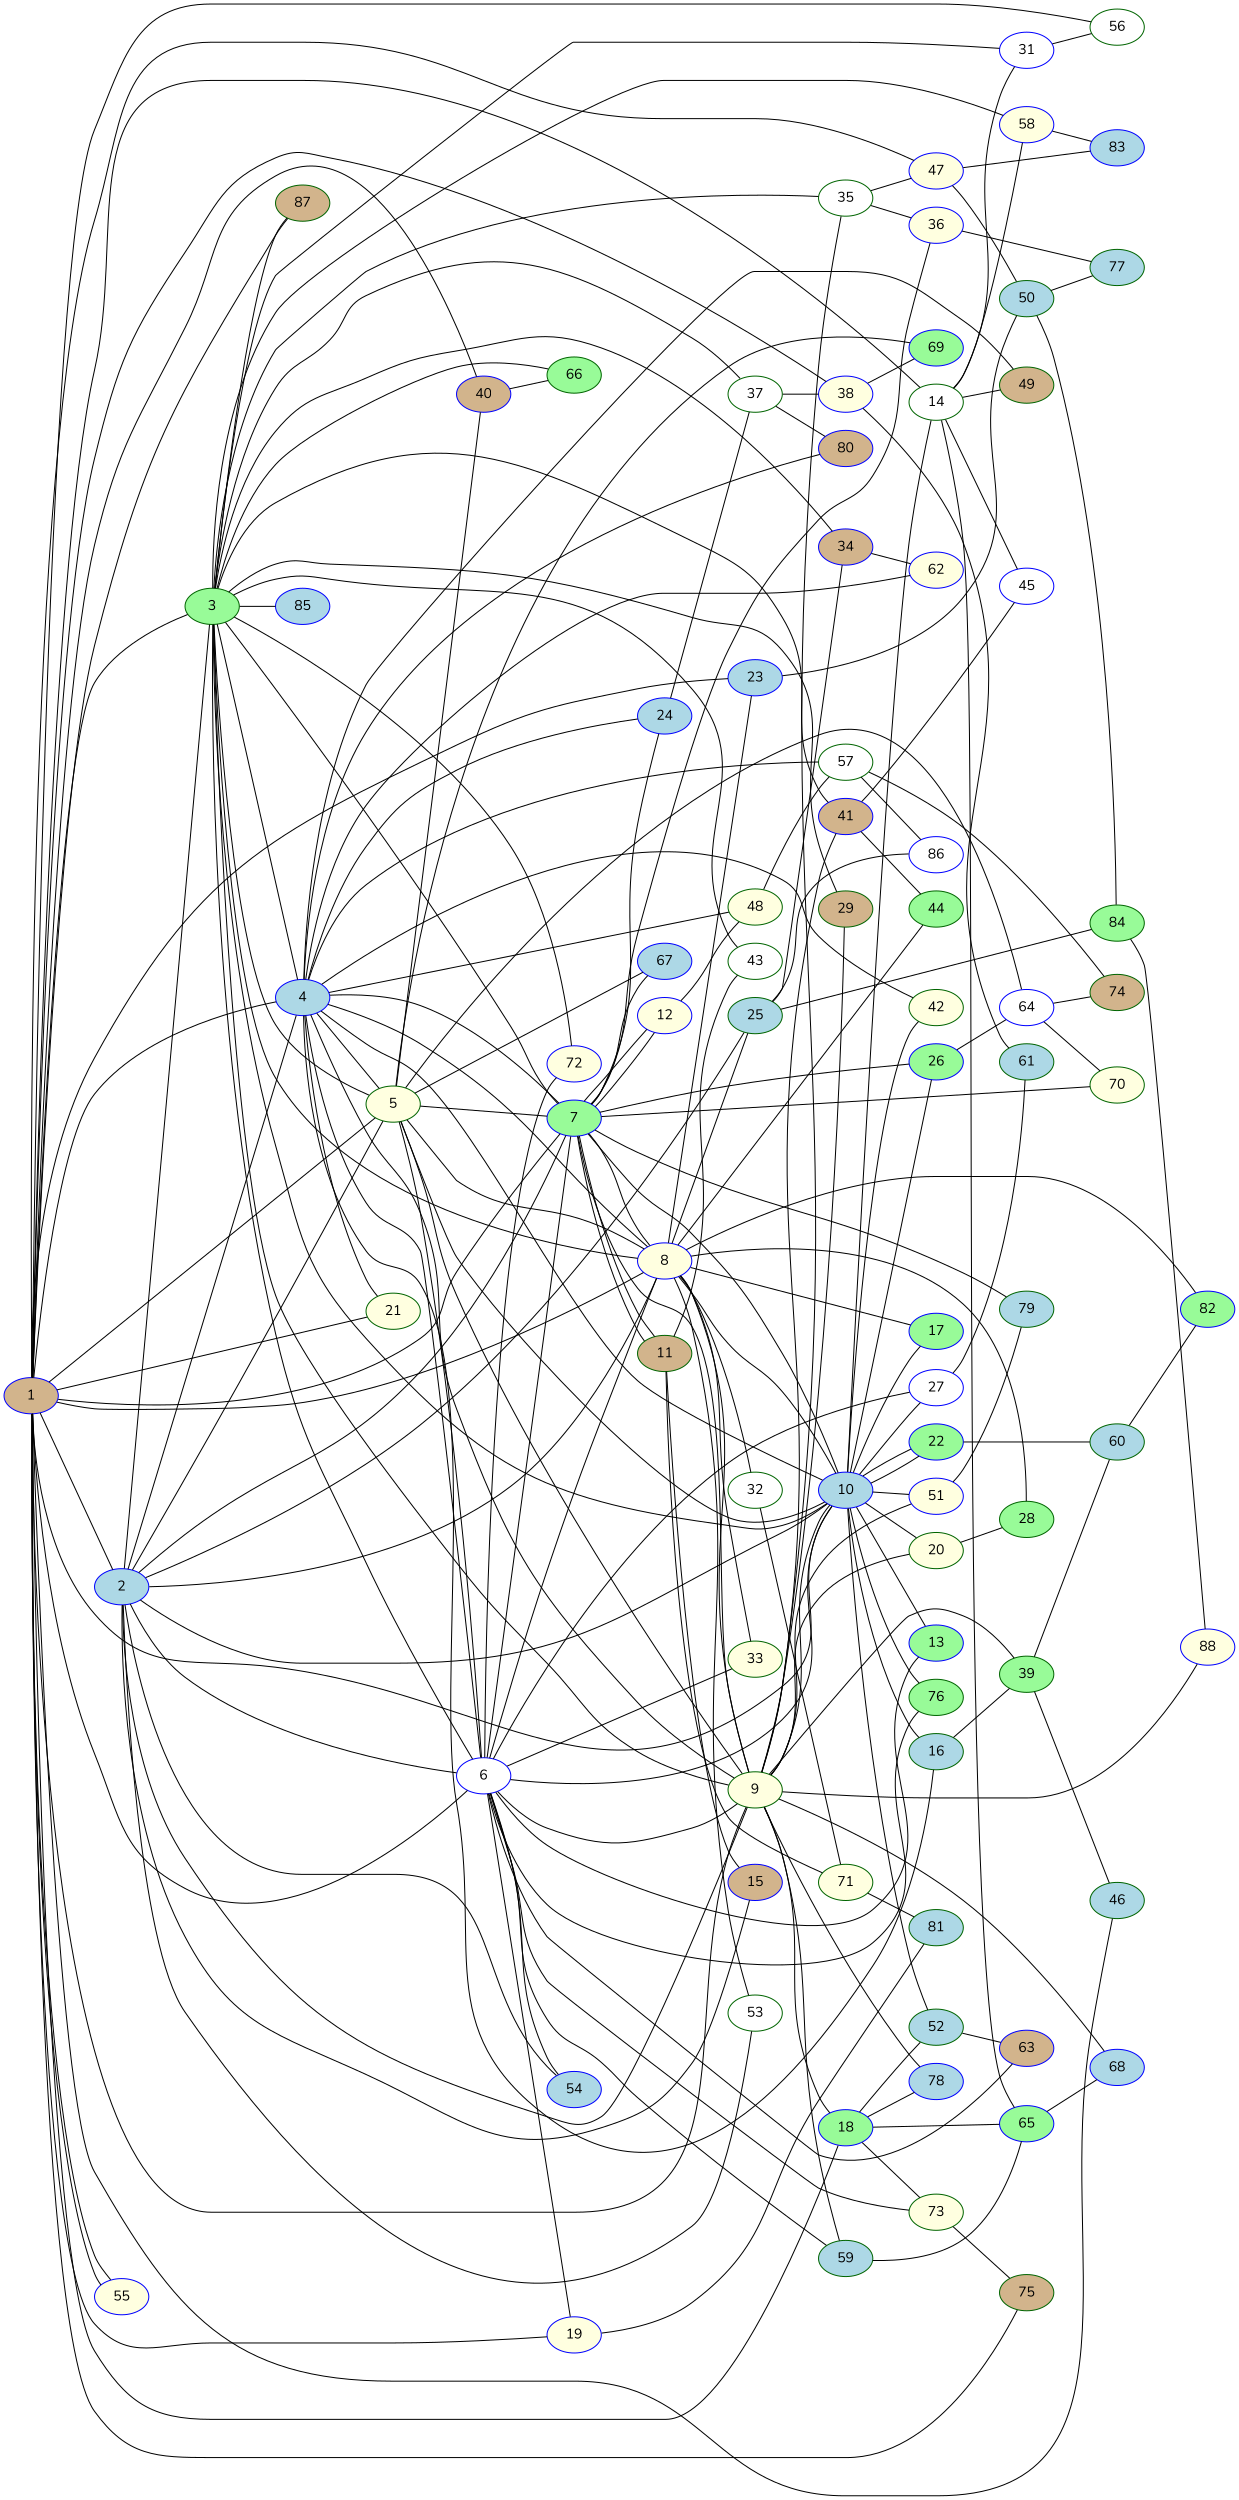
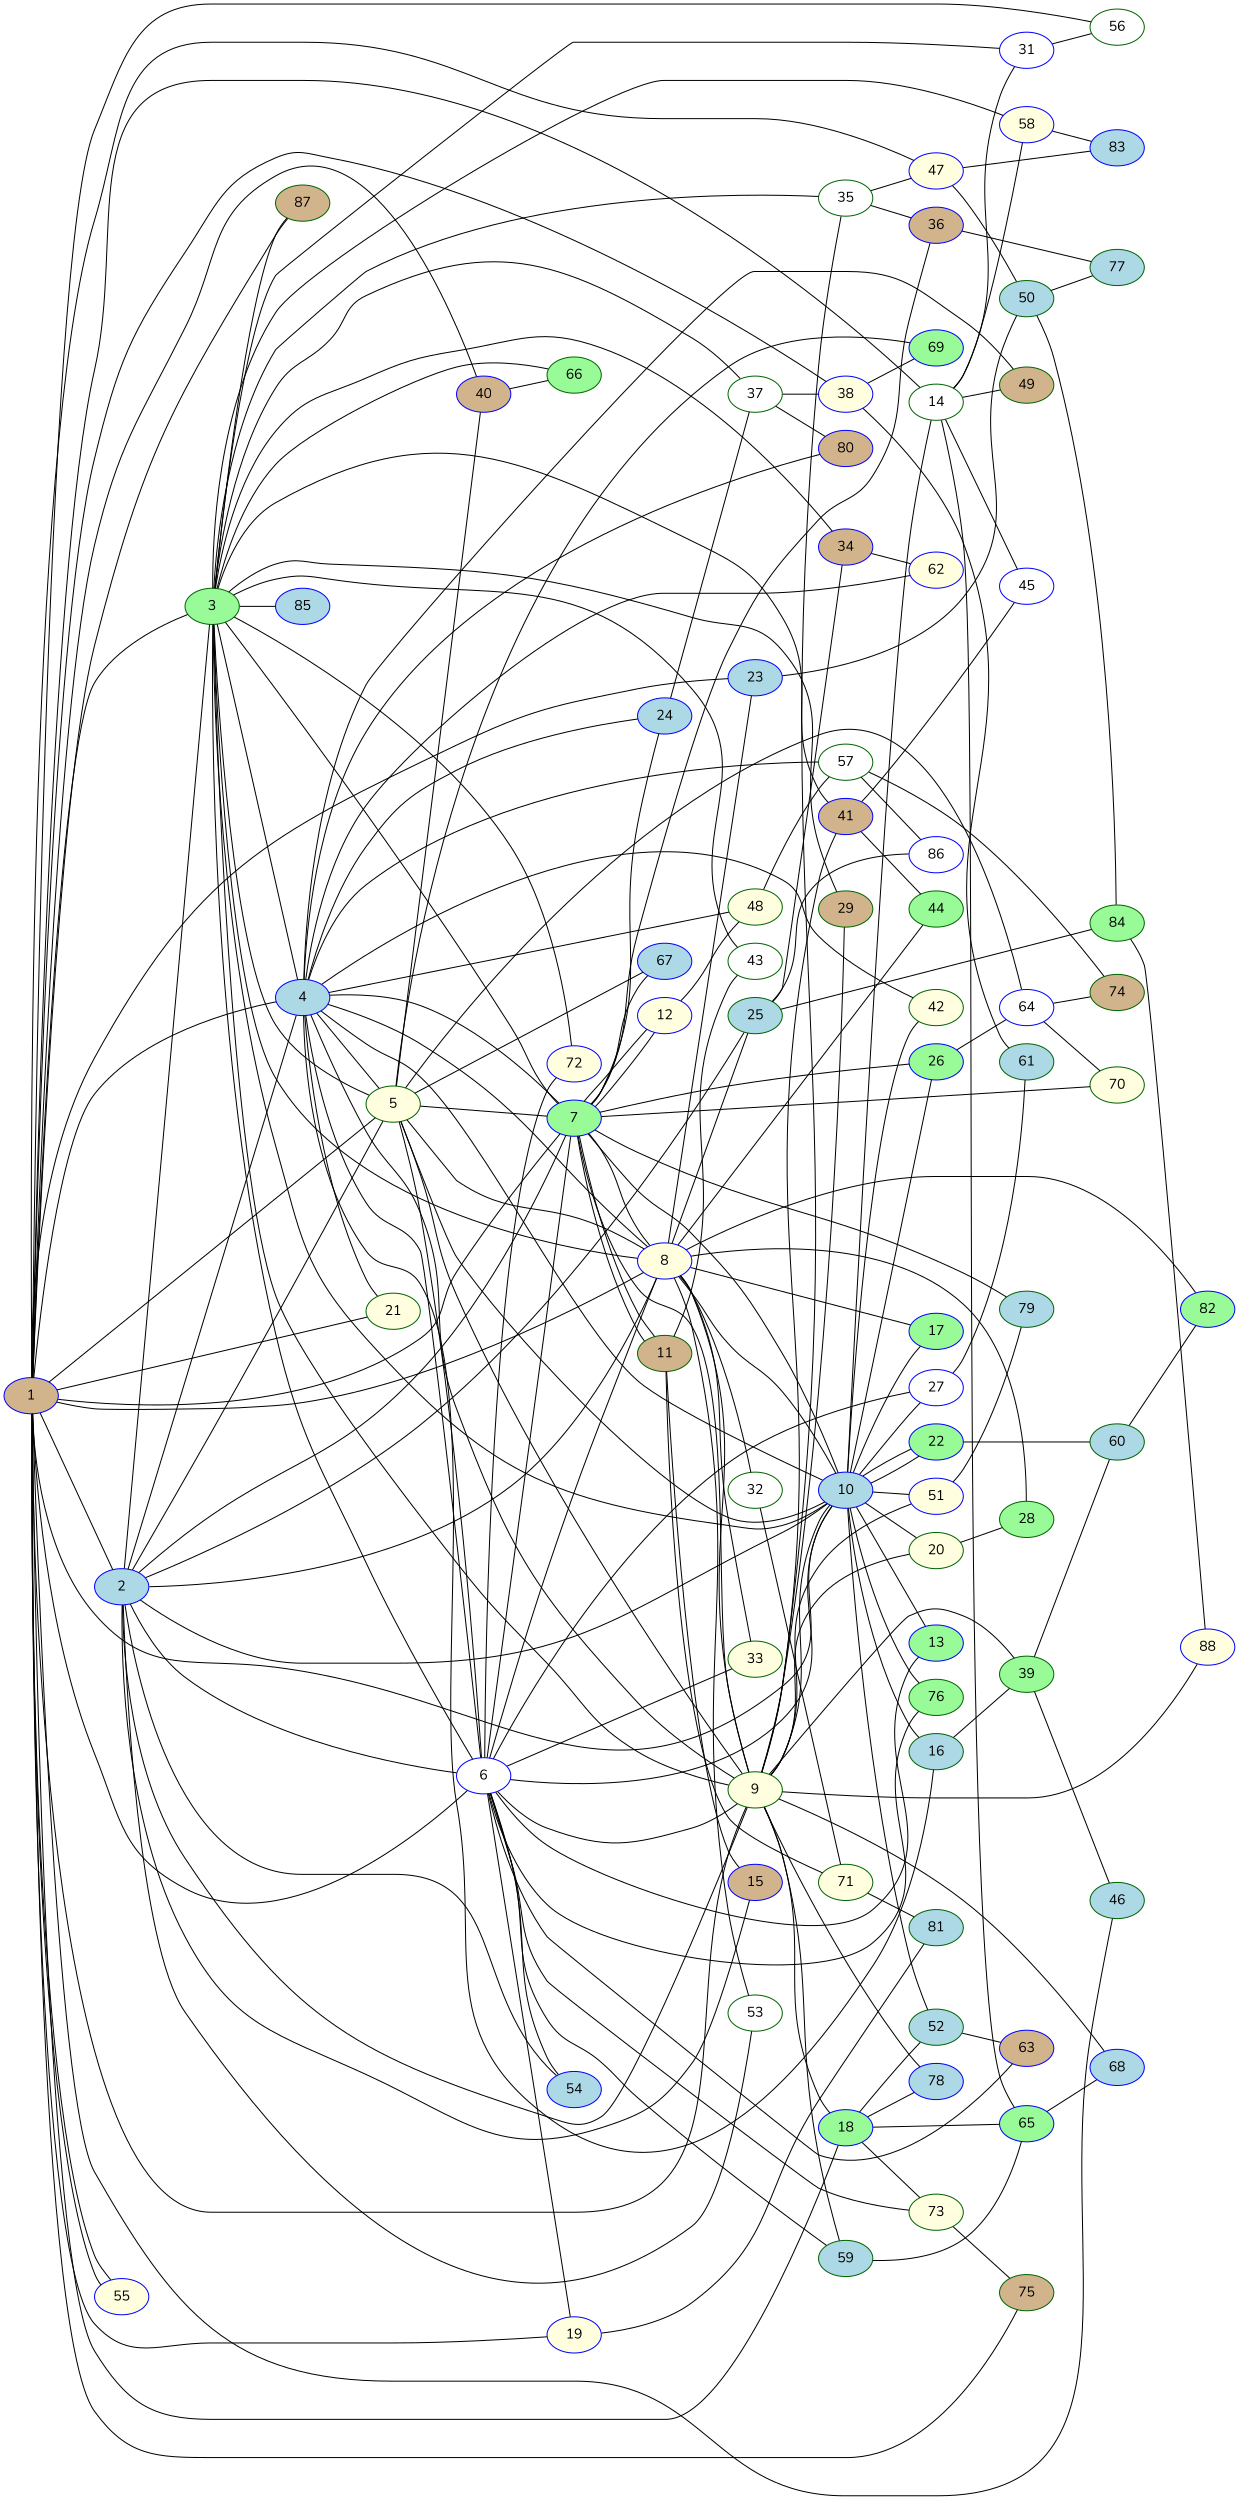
node "36": fillcolor lightyellow -> tan
